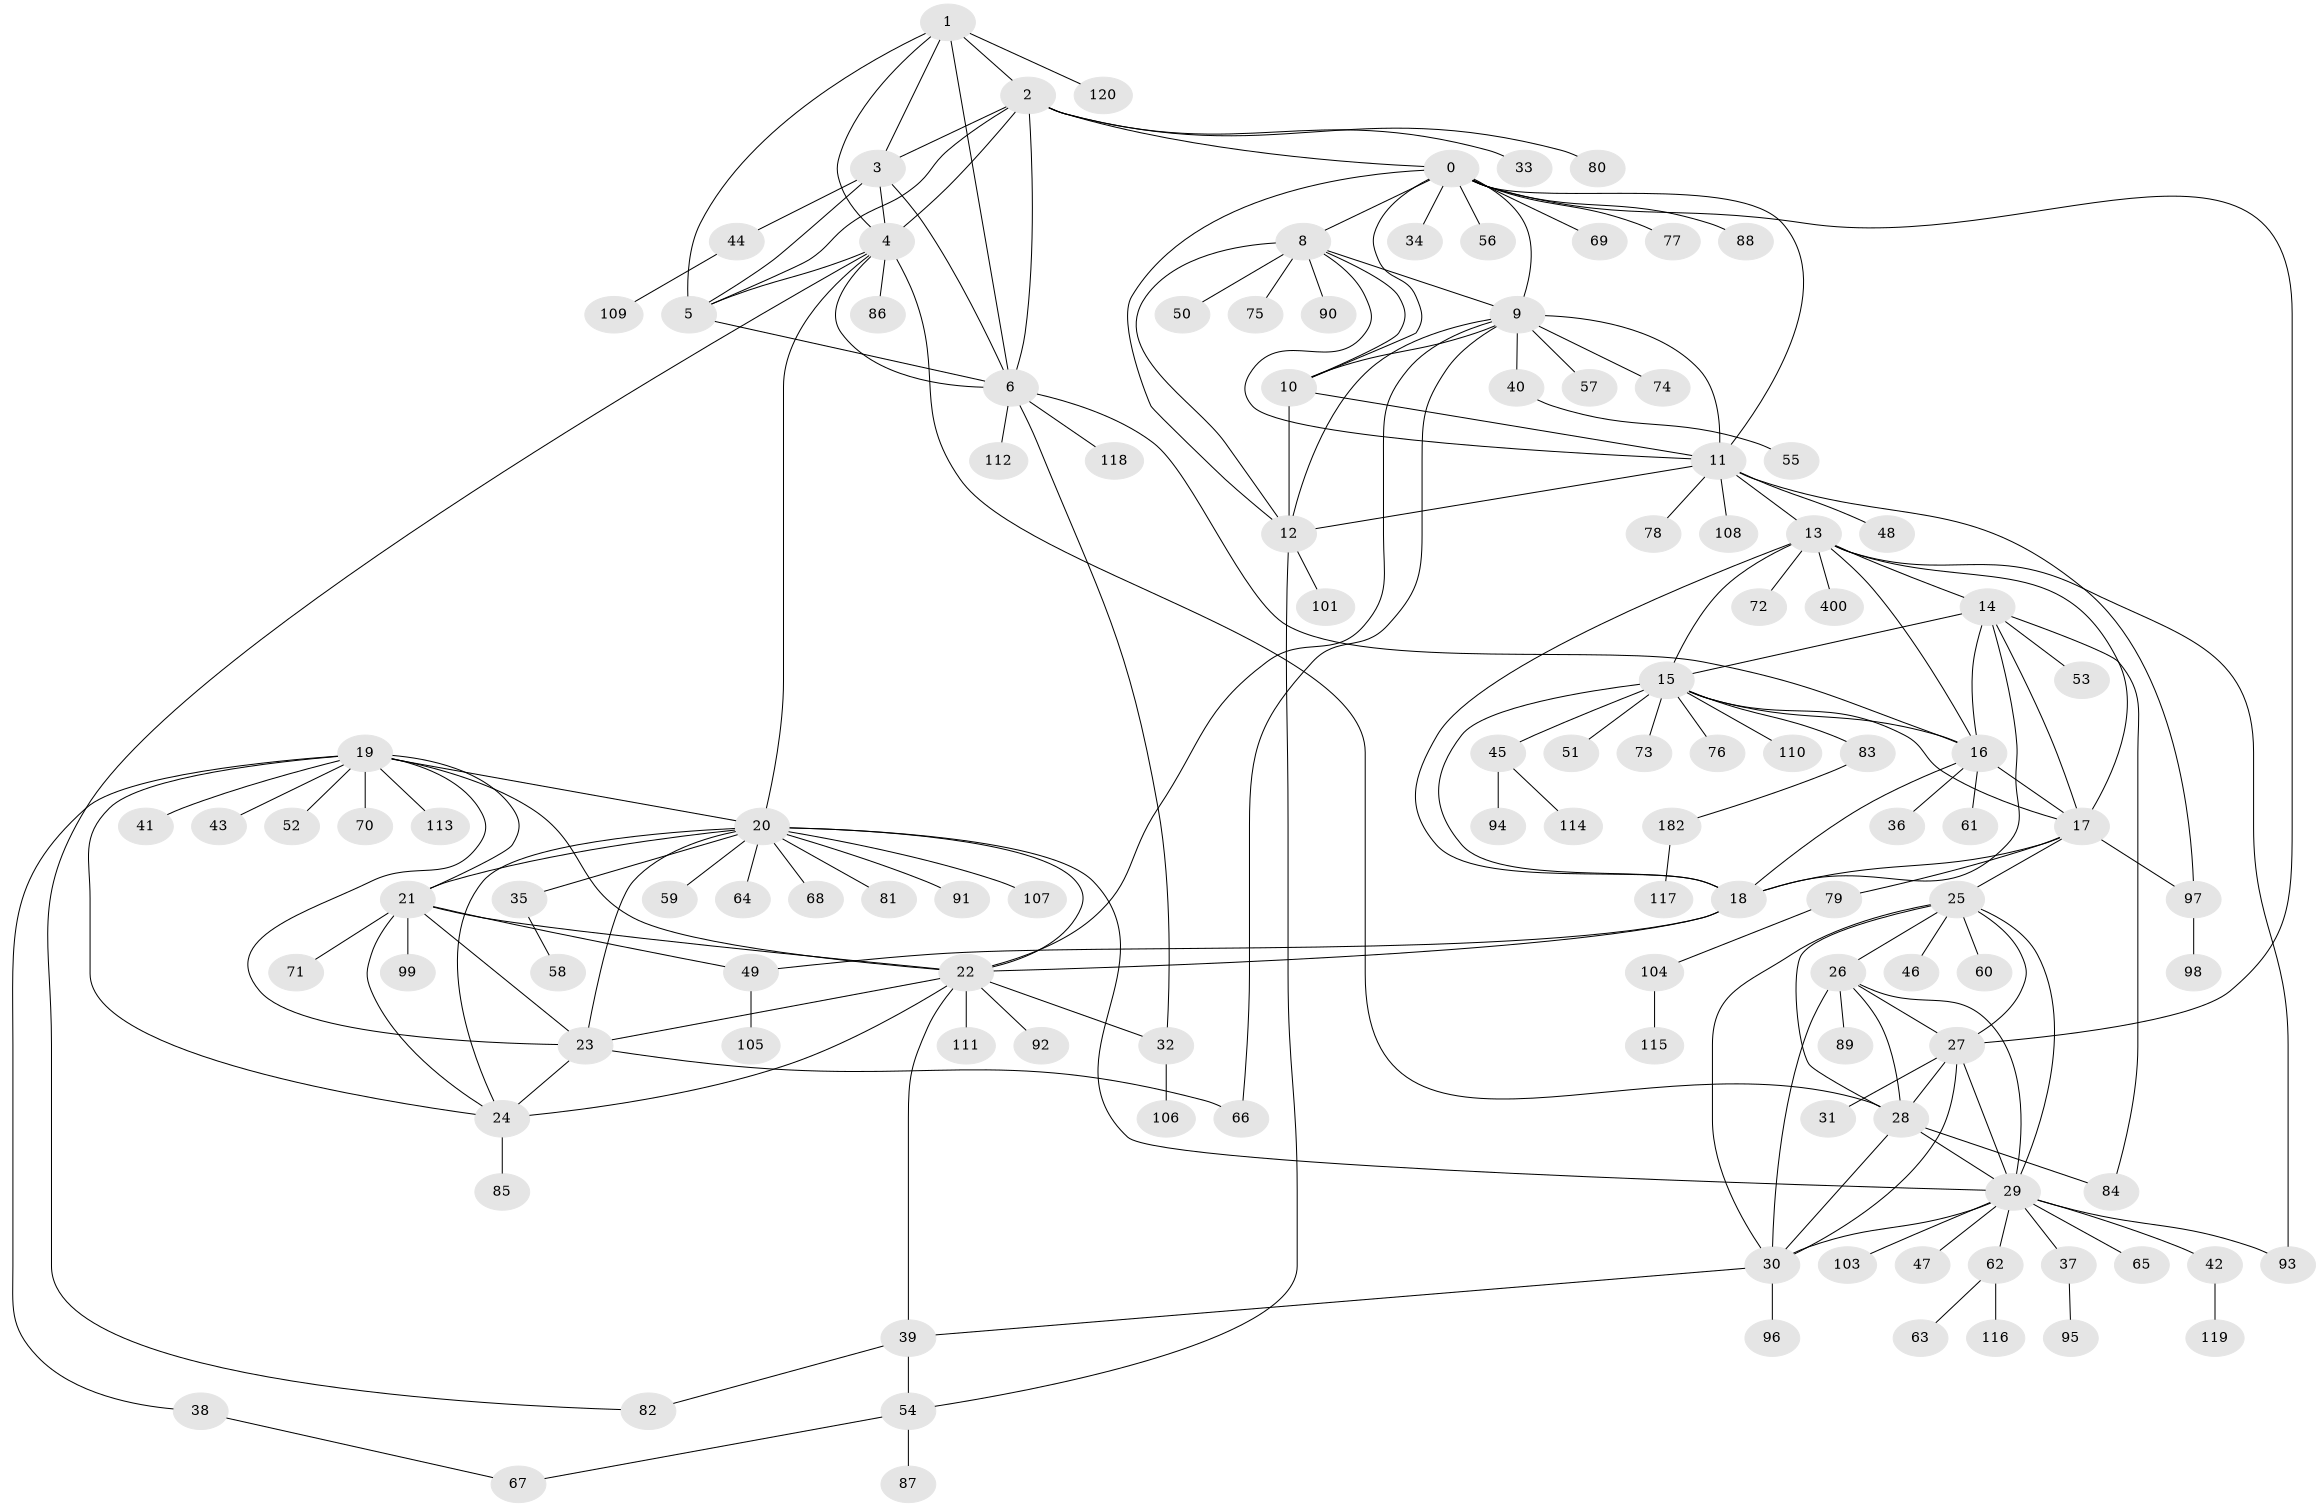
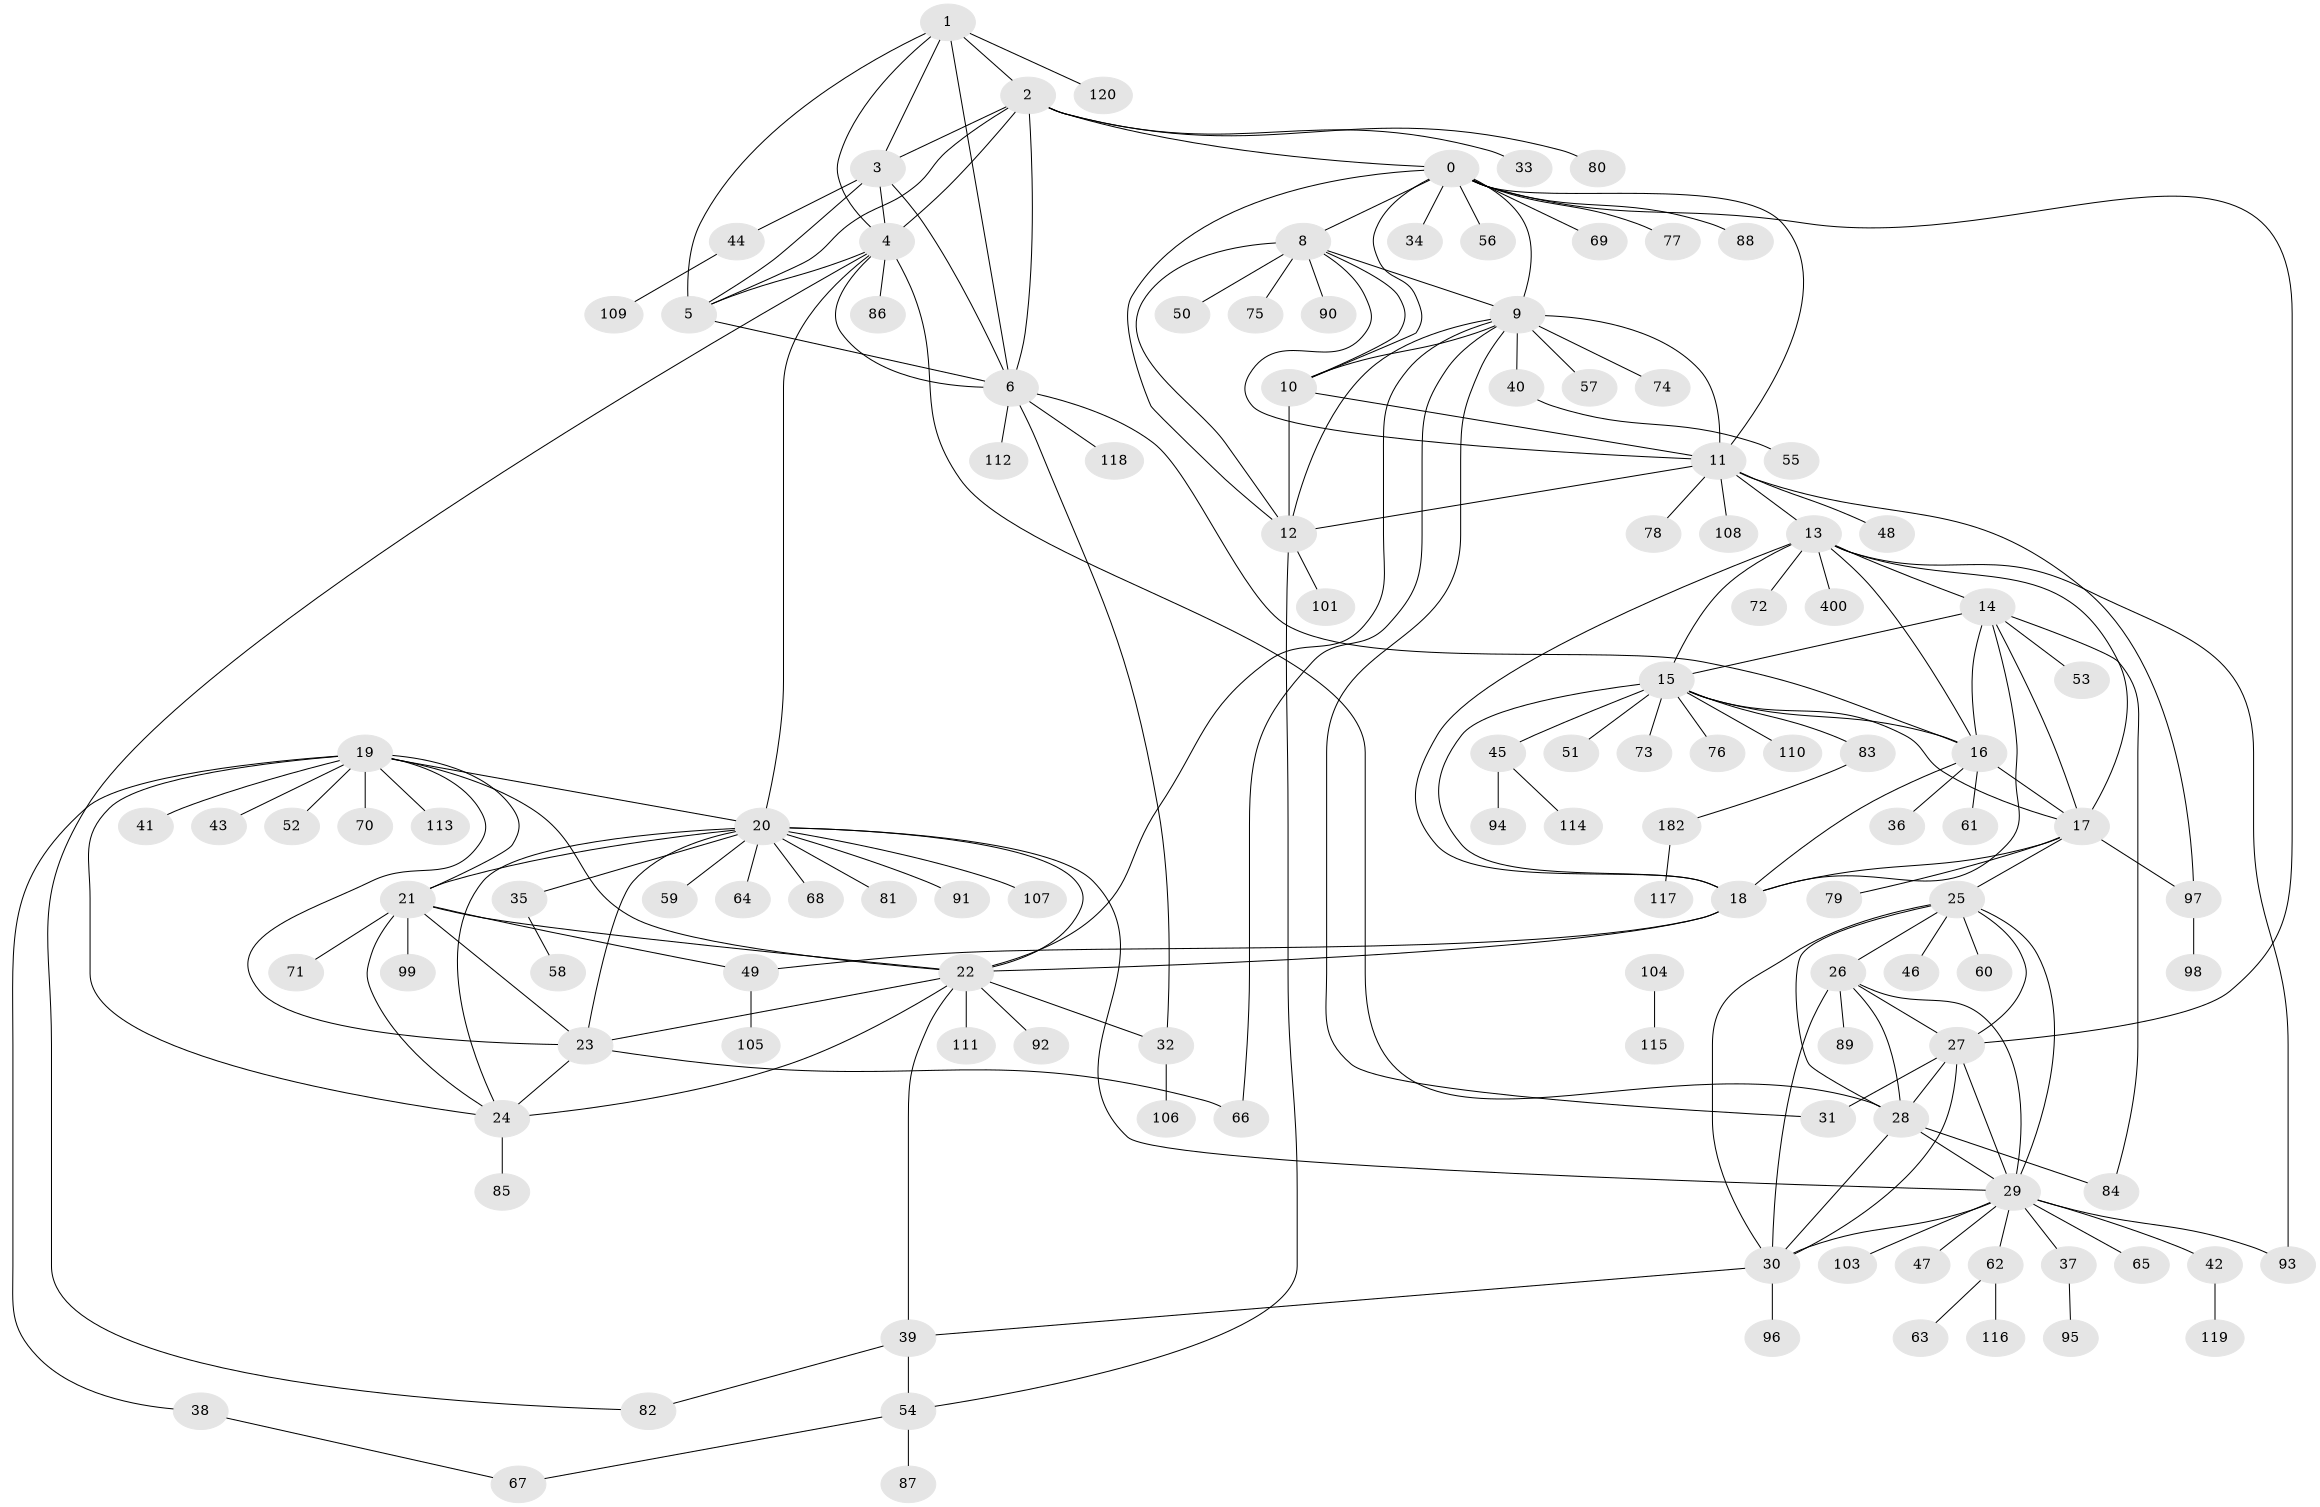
edge "9" -- "31": added
edge "79" -- "104": removed
